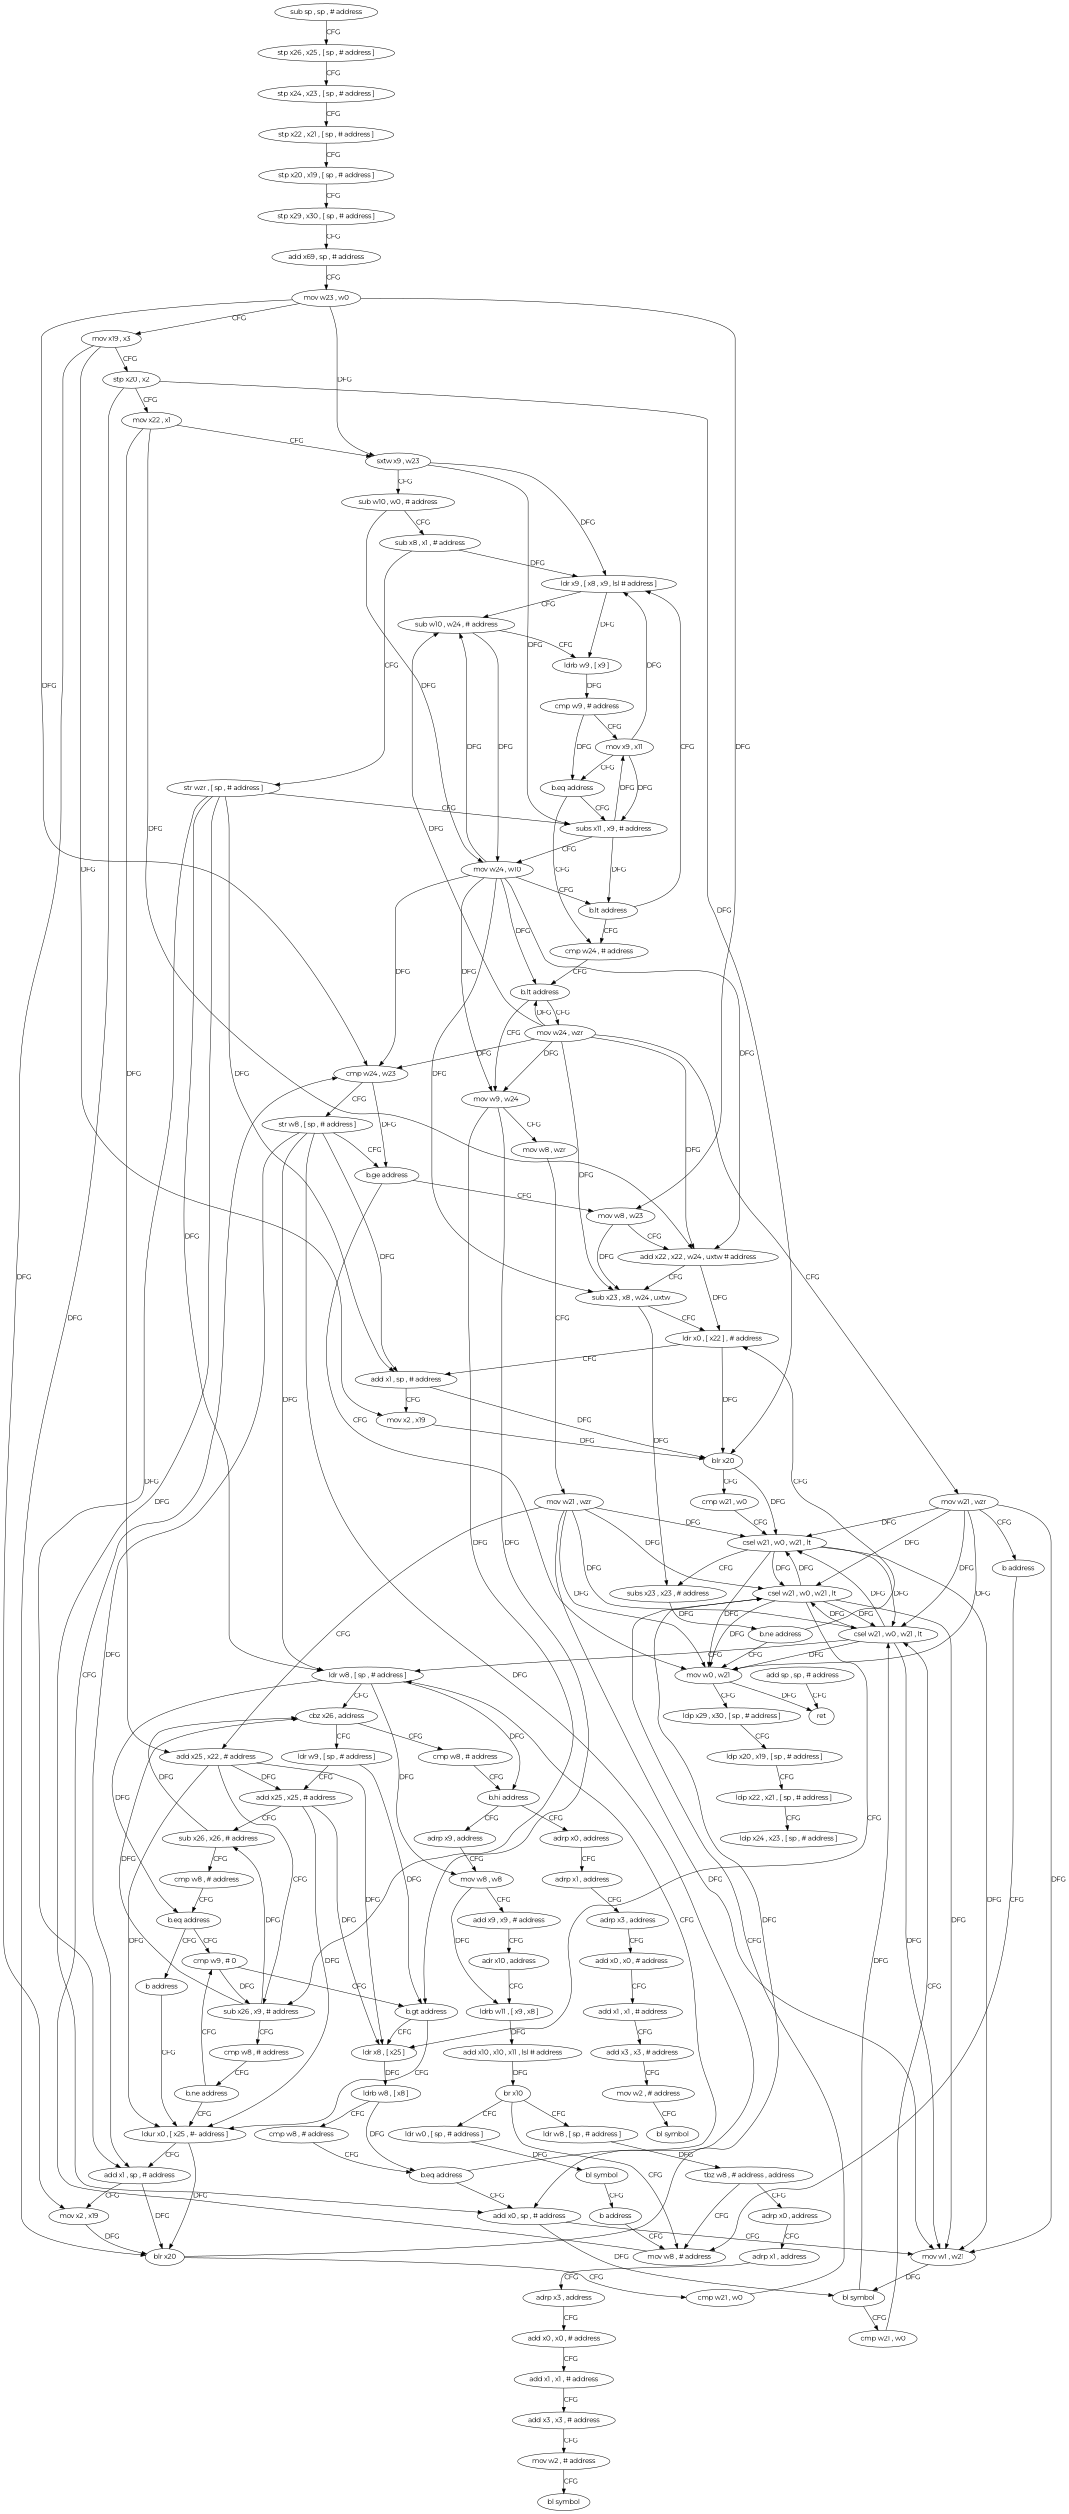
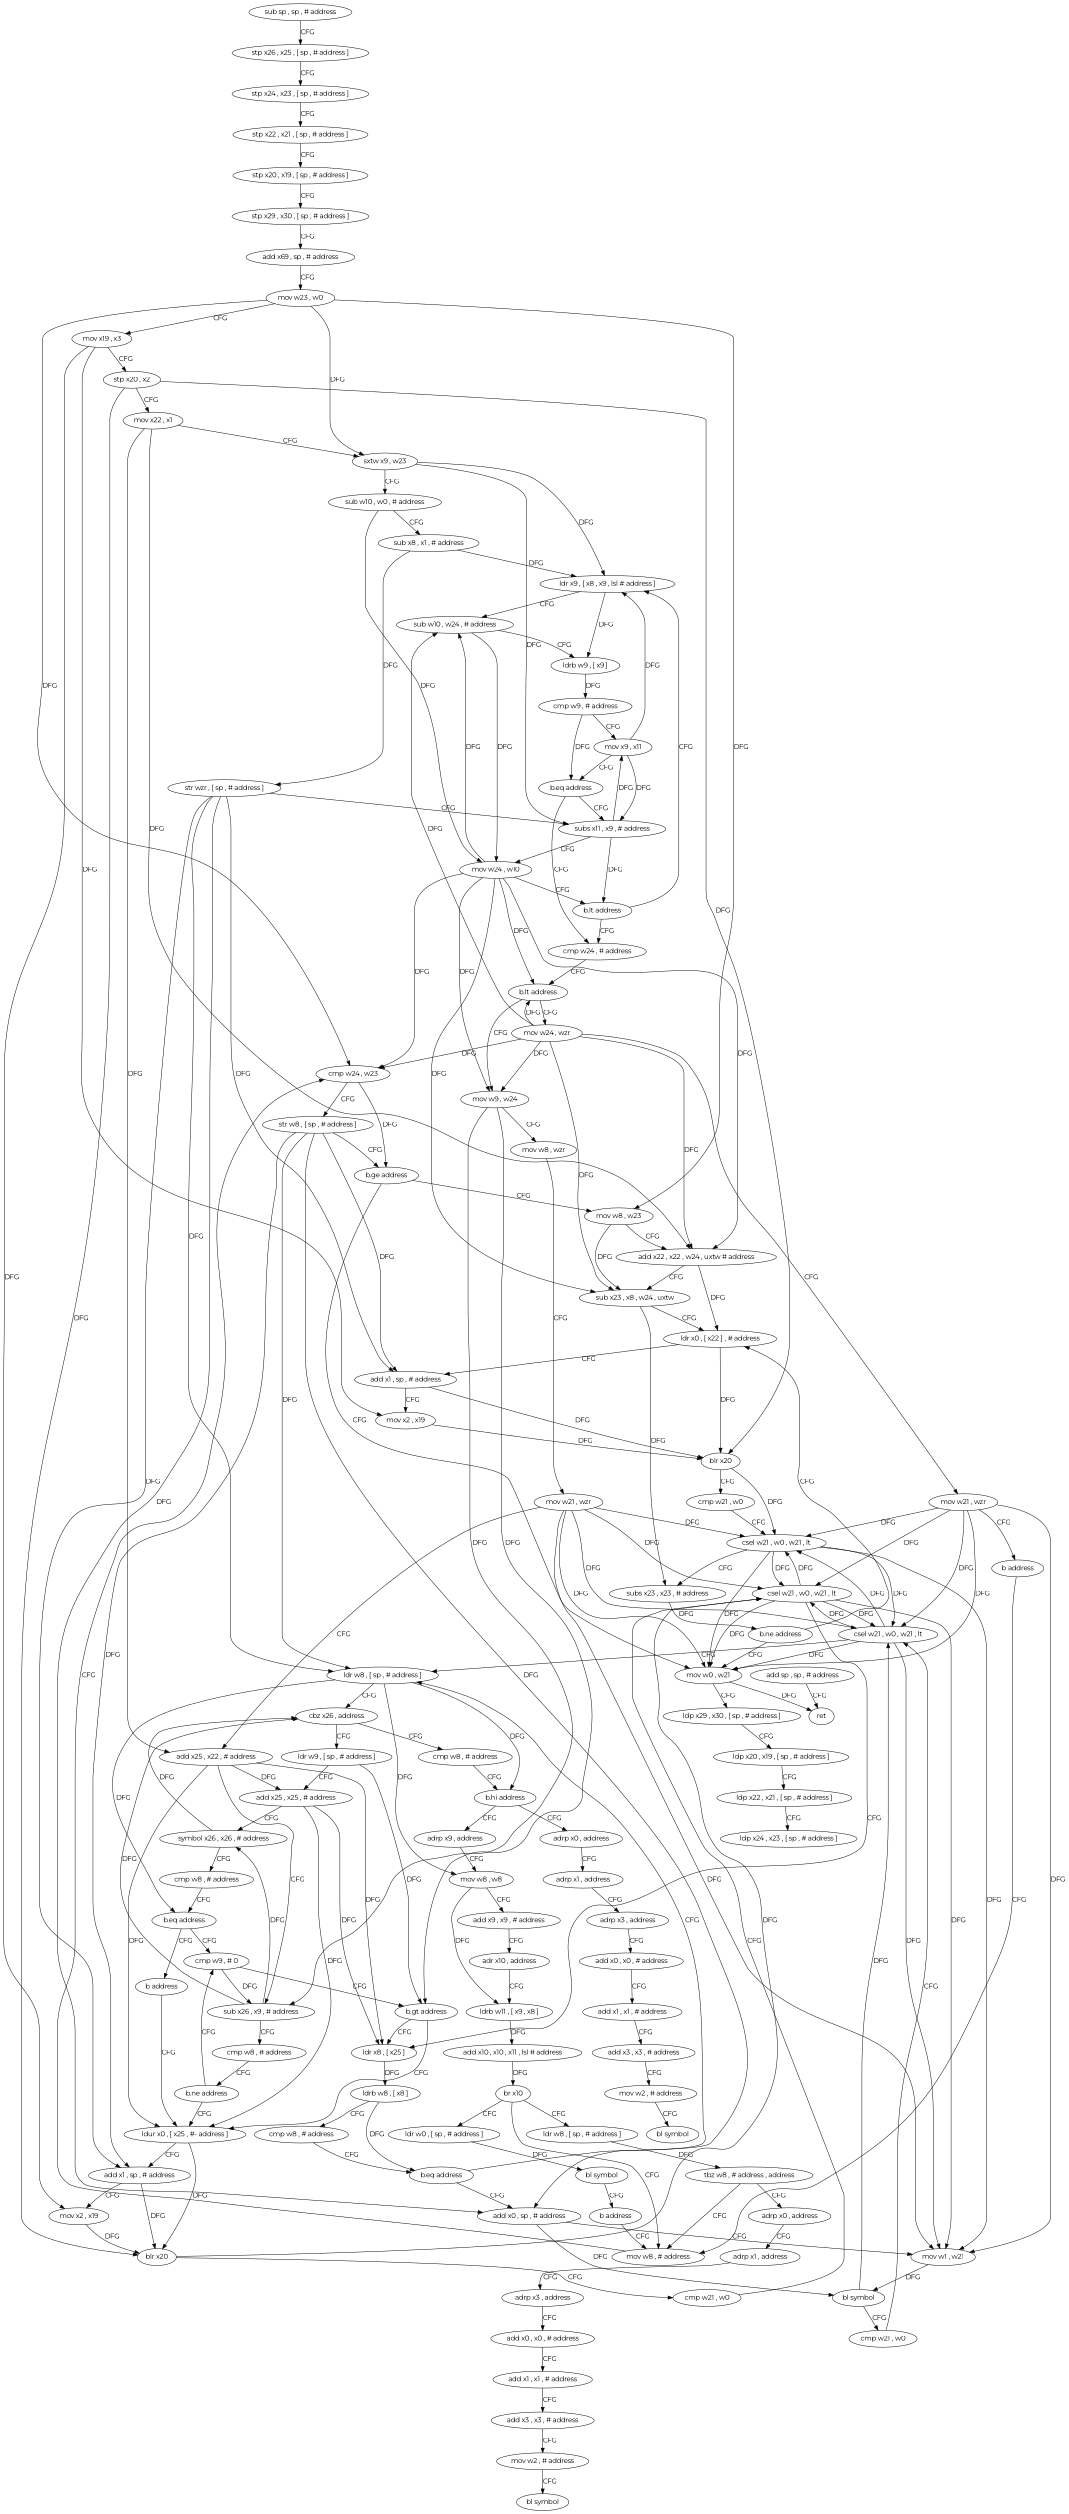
edge "sub x8 , x1 , # address" -> "str wzr , [ sp , # address ]": label "CFG" -> "DFG"
node "sub x26 , x26 , # address": label "sub x26 , x26 , # address" -> "symbol x26 , x26 , # address"
